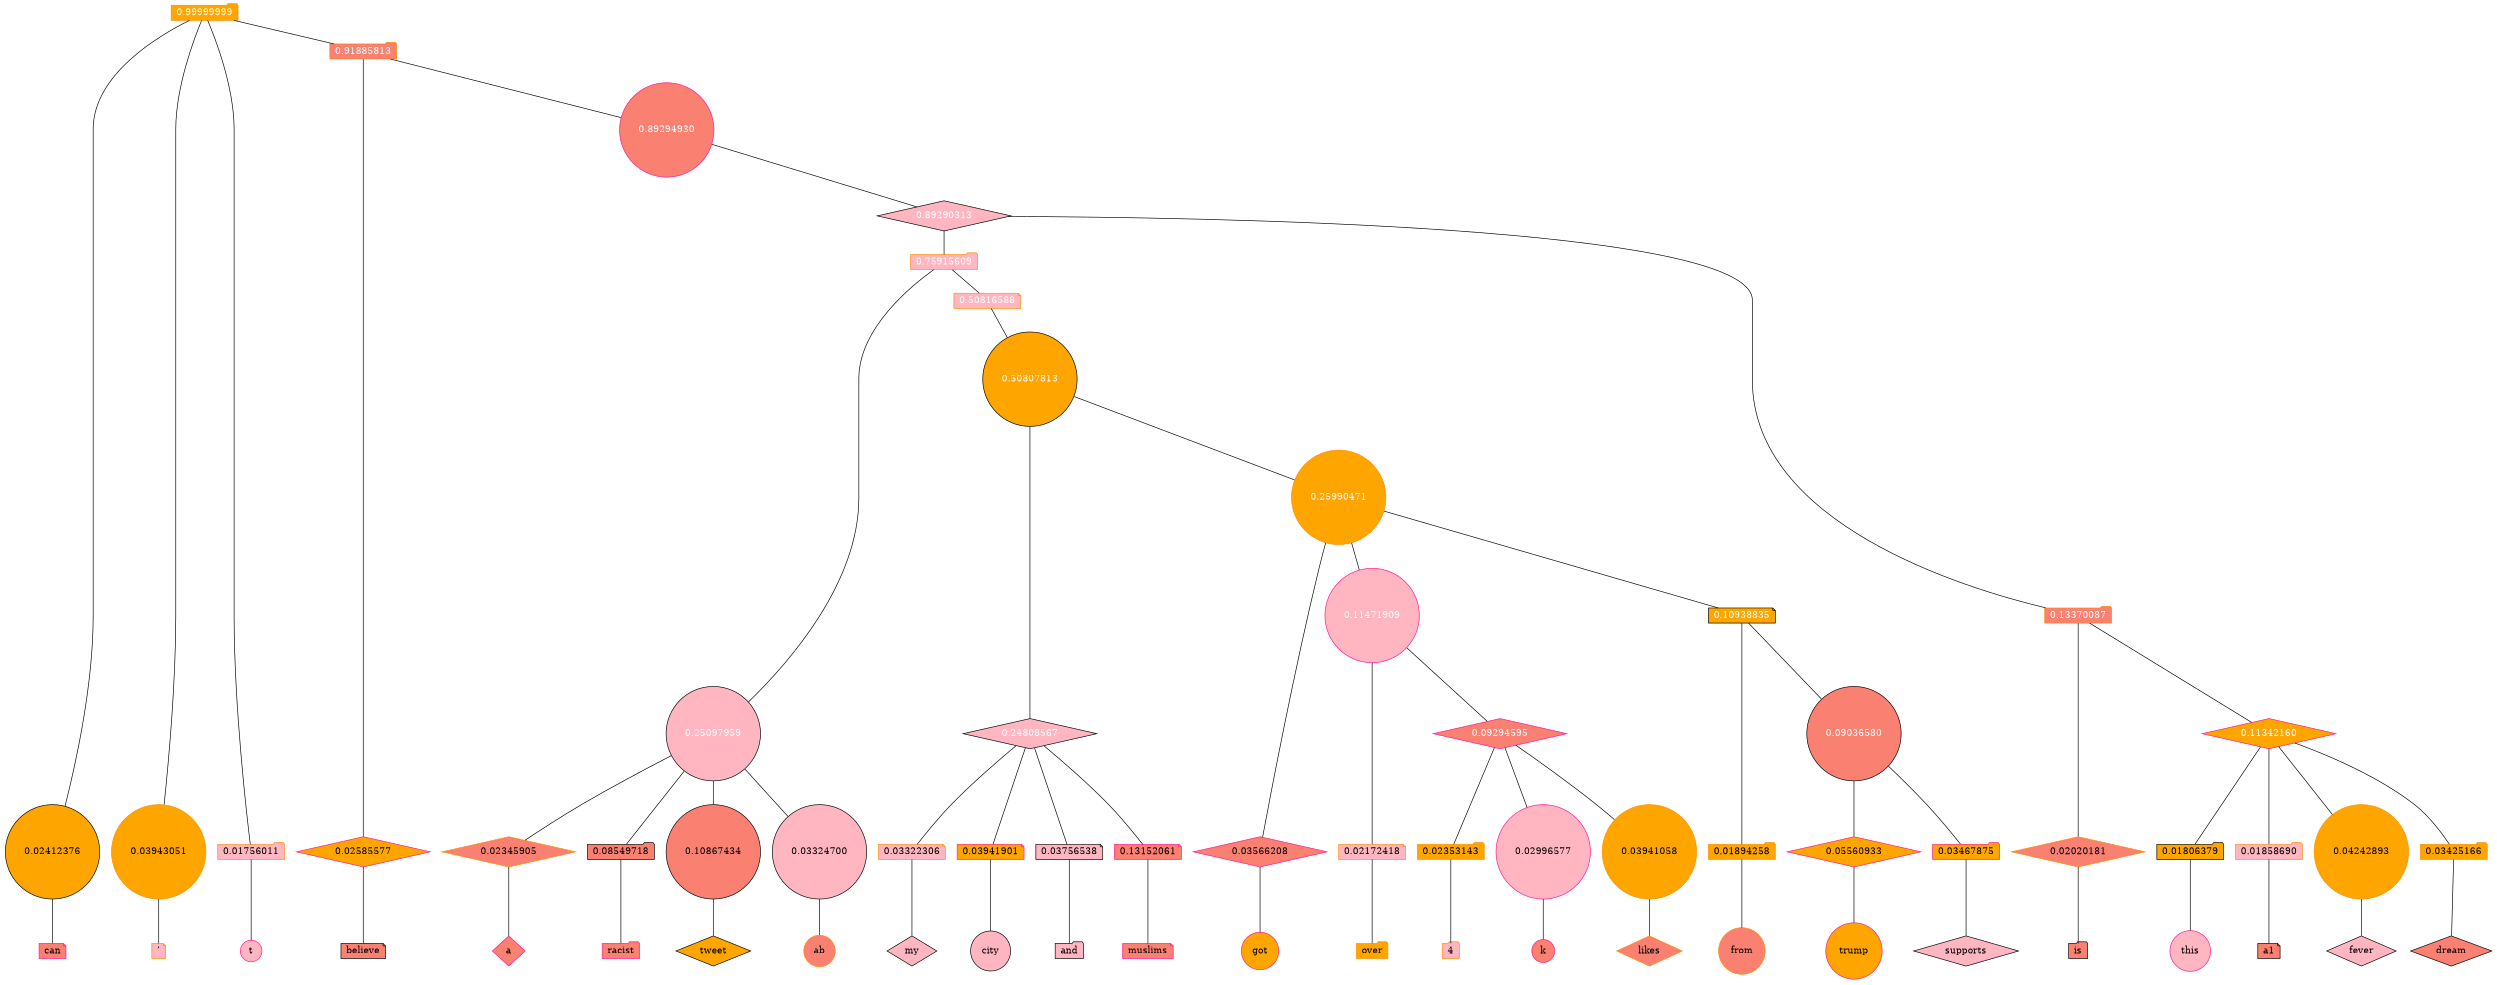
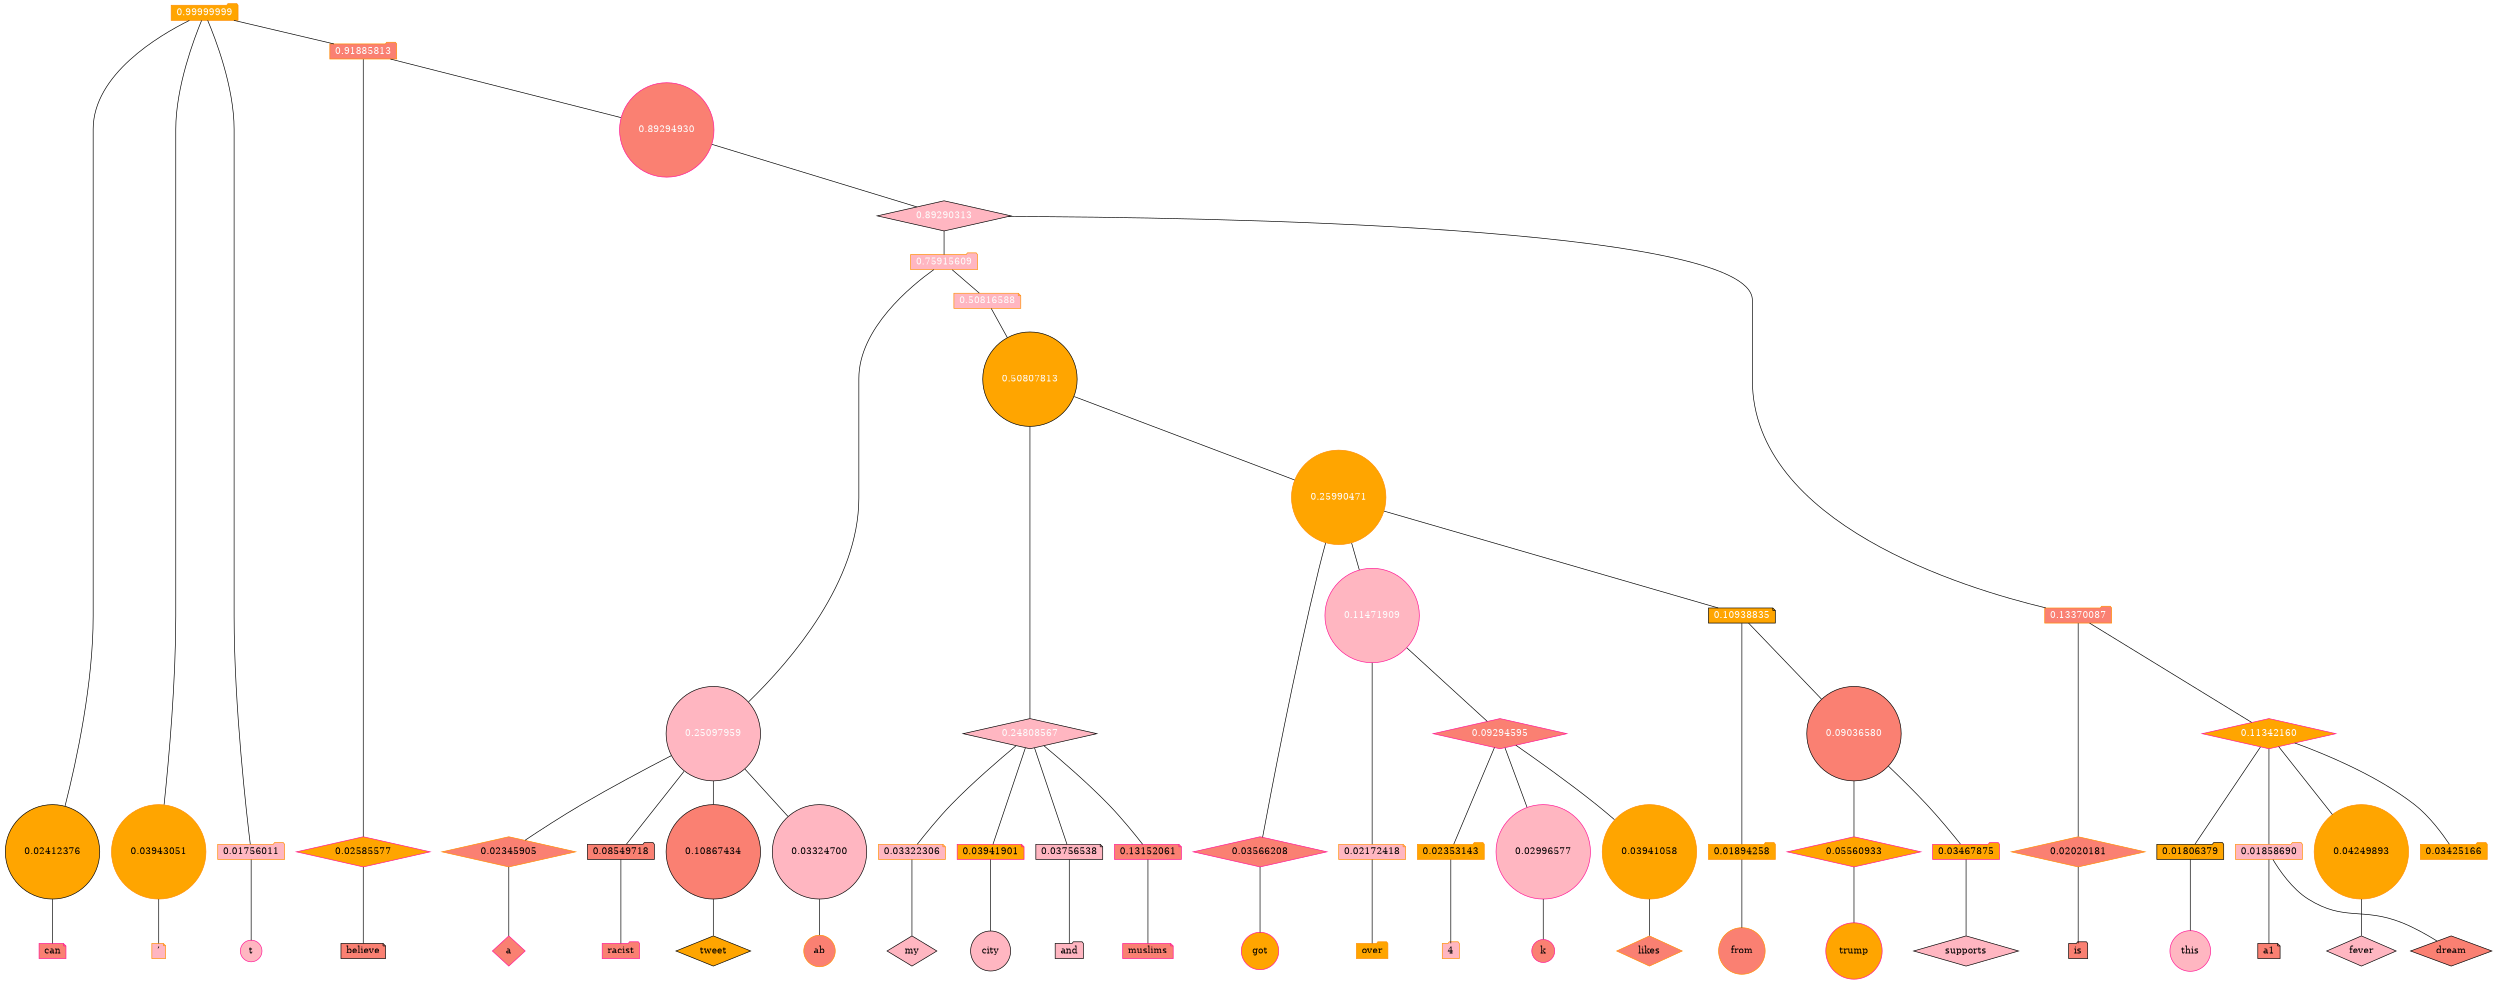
node "0.04242893": label "0.04242893" -> "0.04249893"
edge "0.03425166" -- "dream": now "0.01858690" -- "dream"
